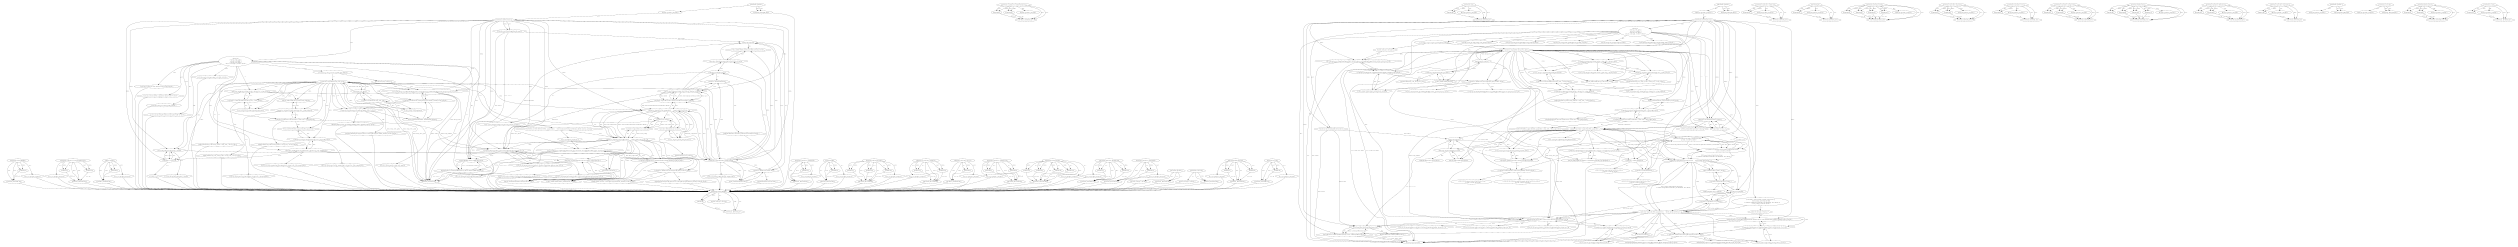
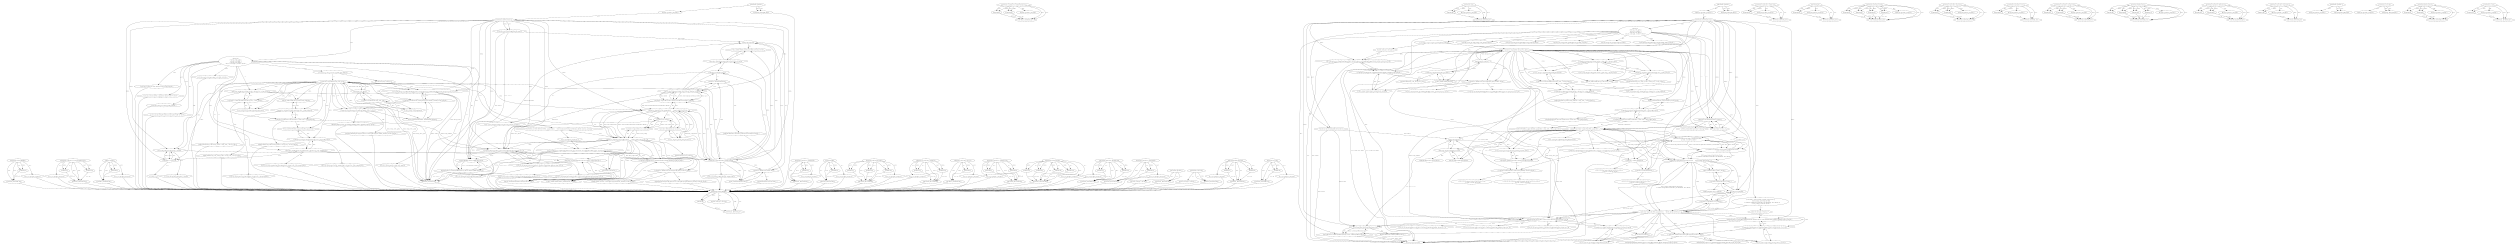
node "(FIELD_IDENTIFIER,CONVERT_FILENAMES,CONVERT_FILENAMES)": removed
